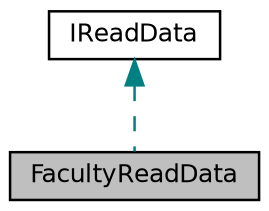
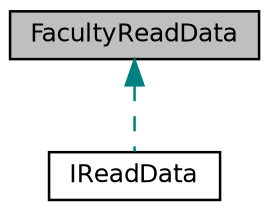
edge "FacultyReadData" -> "IReadData": reversed
